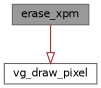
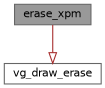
node "vg_draw_pixel": label "vg_draw_pixel" -> "vg_draw_erase"
